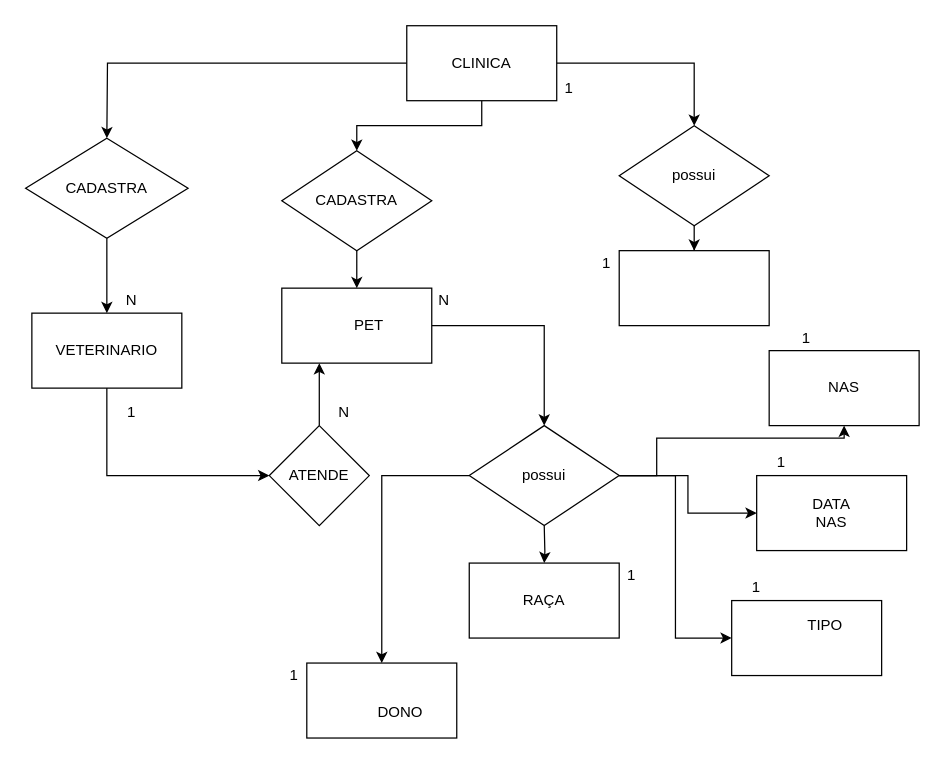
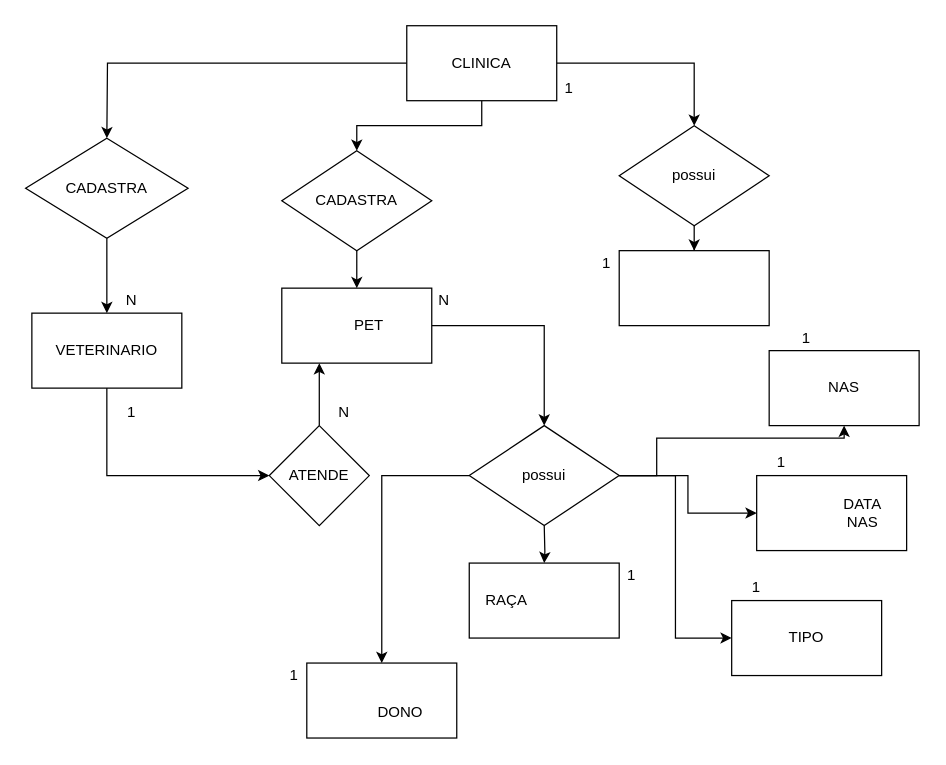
node "DATA NAS": moved (832, 513) -> (863, 513)
node "RAÇA": moved (544, 601) -> (507, 601)
node "TIPO": moved (826, 626) -> (807, 638)
